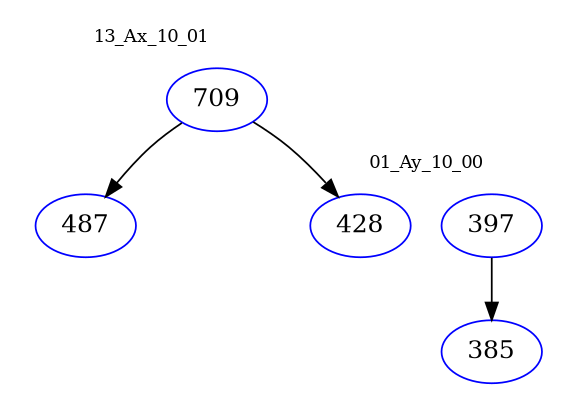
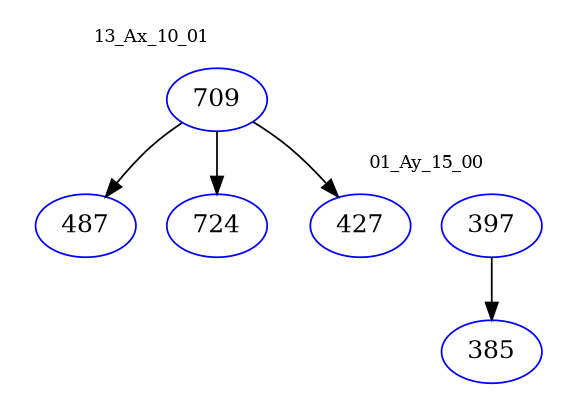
cluster "01_Ay_10_00": label "01_Ay_10_00" -> "01_Ay_15_00"
node "724": added
node "428": label "428" -> "427"
